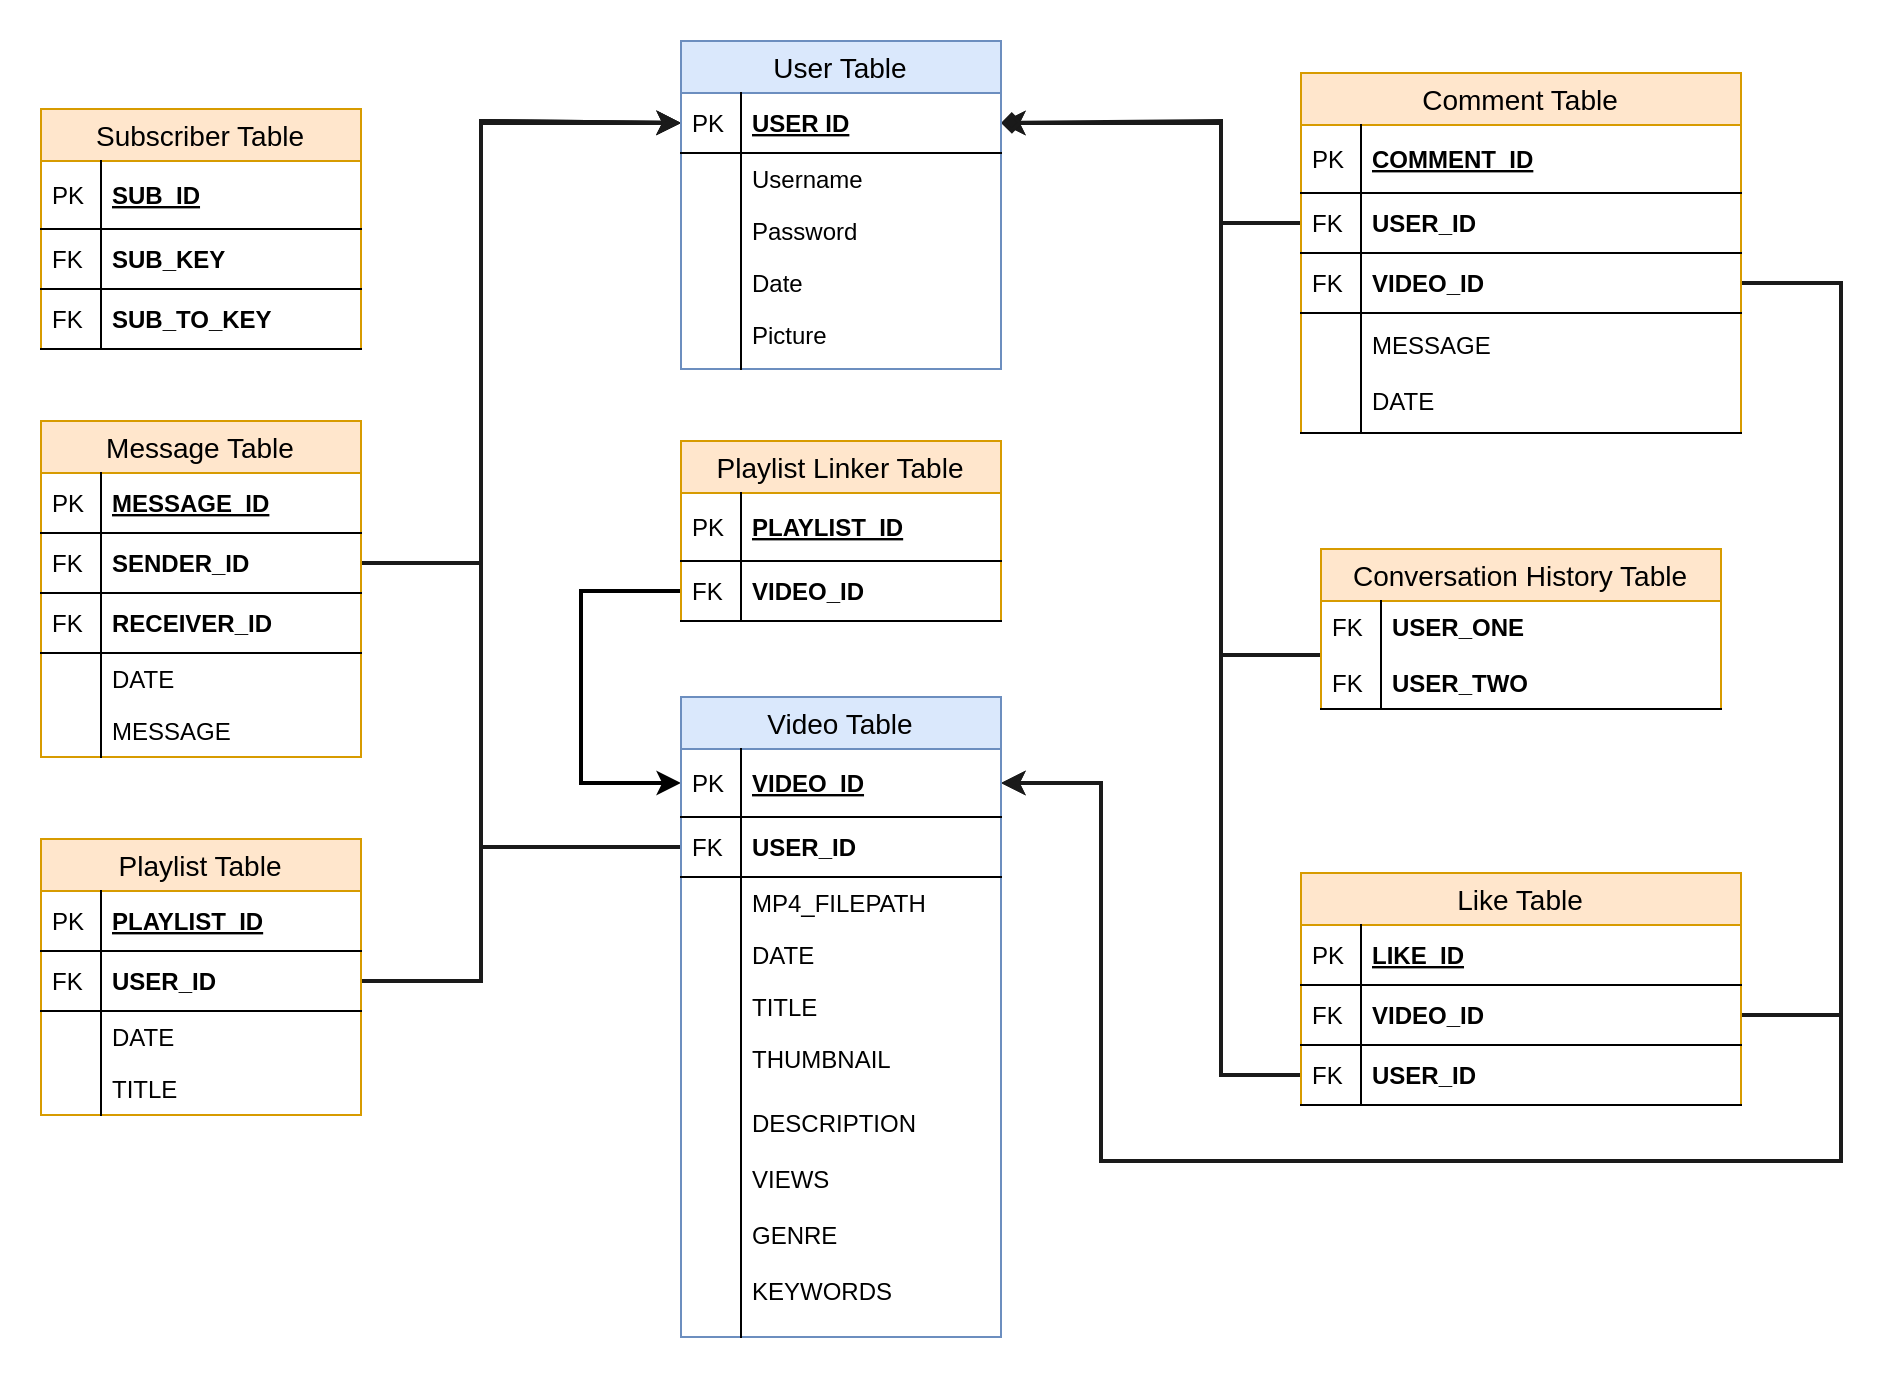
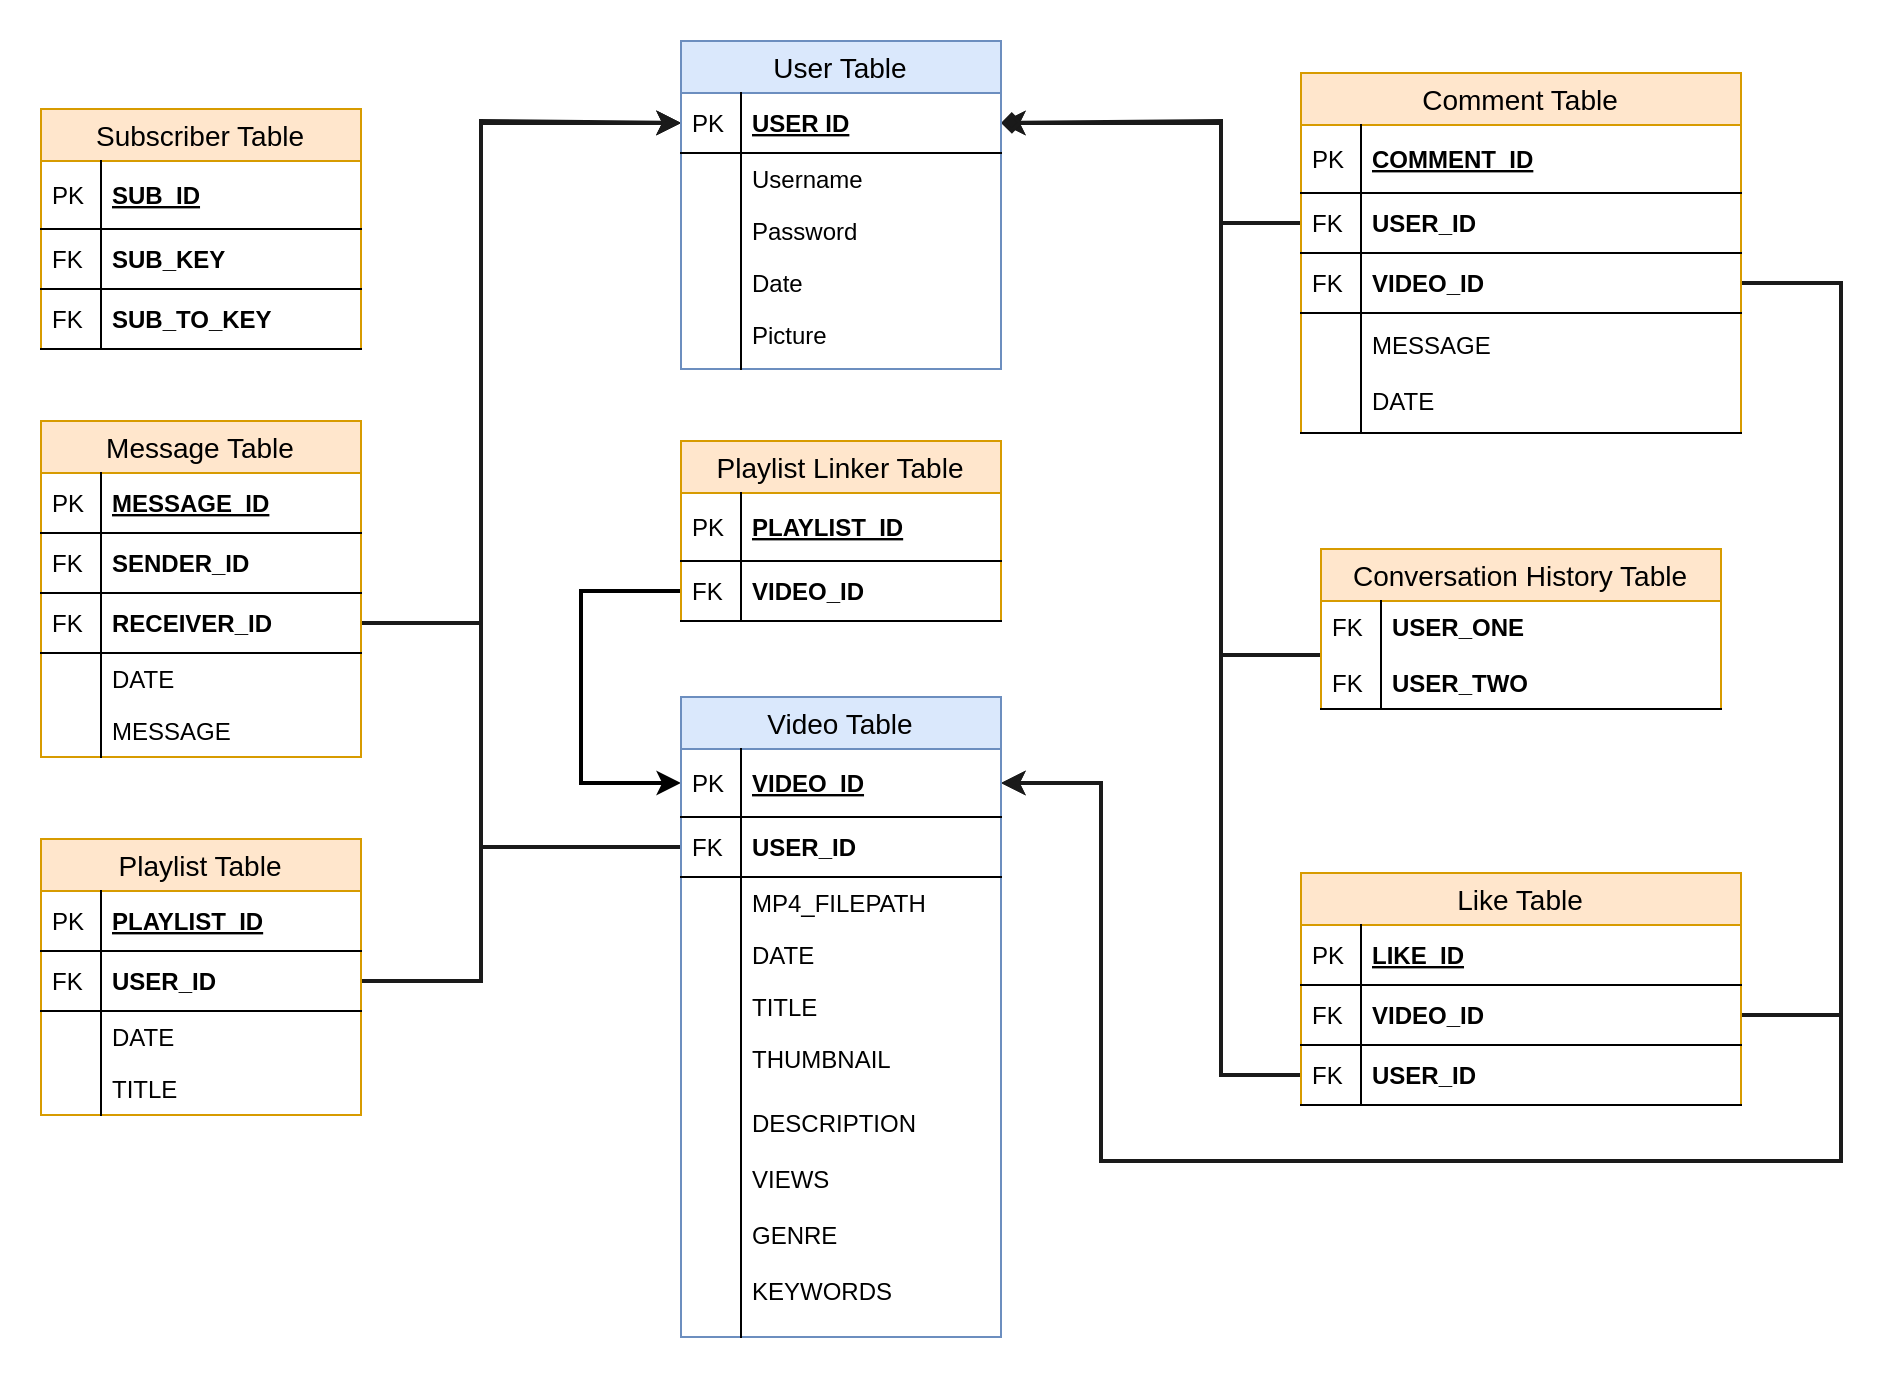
edge "SENDER_ID" -> "USER ID": removed
edge "RECEIVER_ID" -> "USER ID": added
